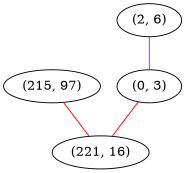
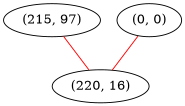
node "(2, 6)": removed
node "(0, 3)": label "(0, 3)" -> "(0, 0)"
node "(221, 16)": label "(221, 16)" -> "(220, 16)"
